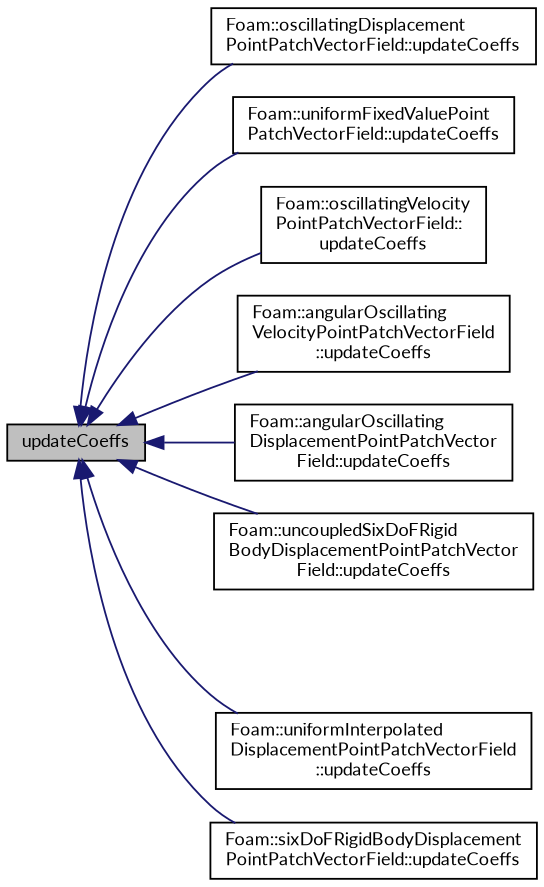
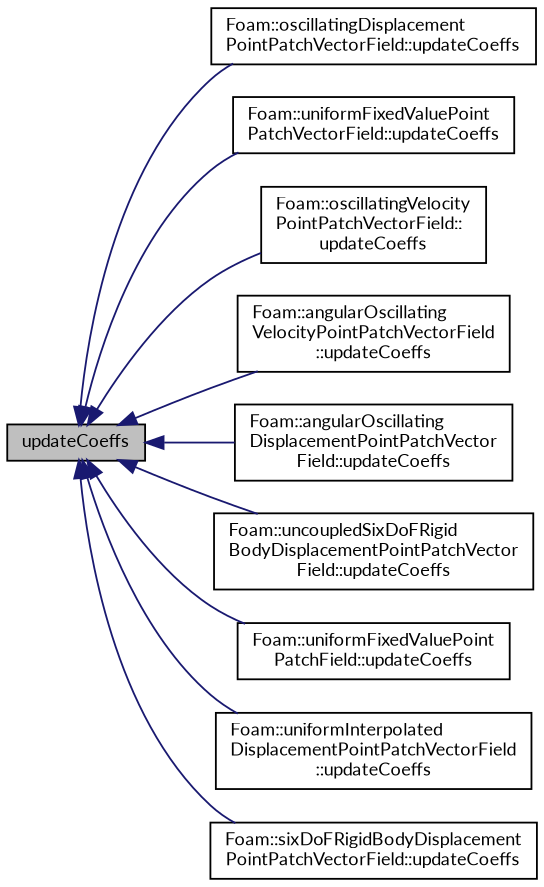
node "Foam::uniformFixedValuePoint PatchField::updateCoeffs": added
